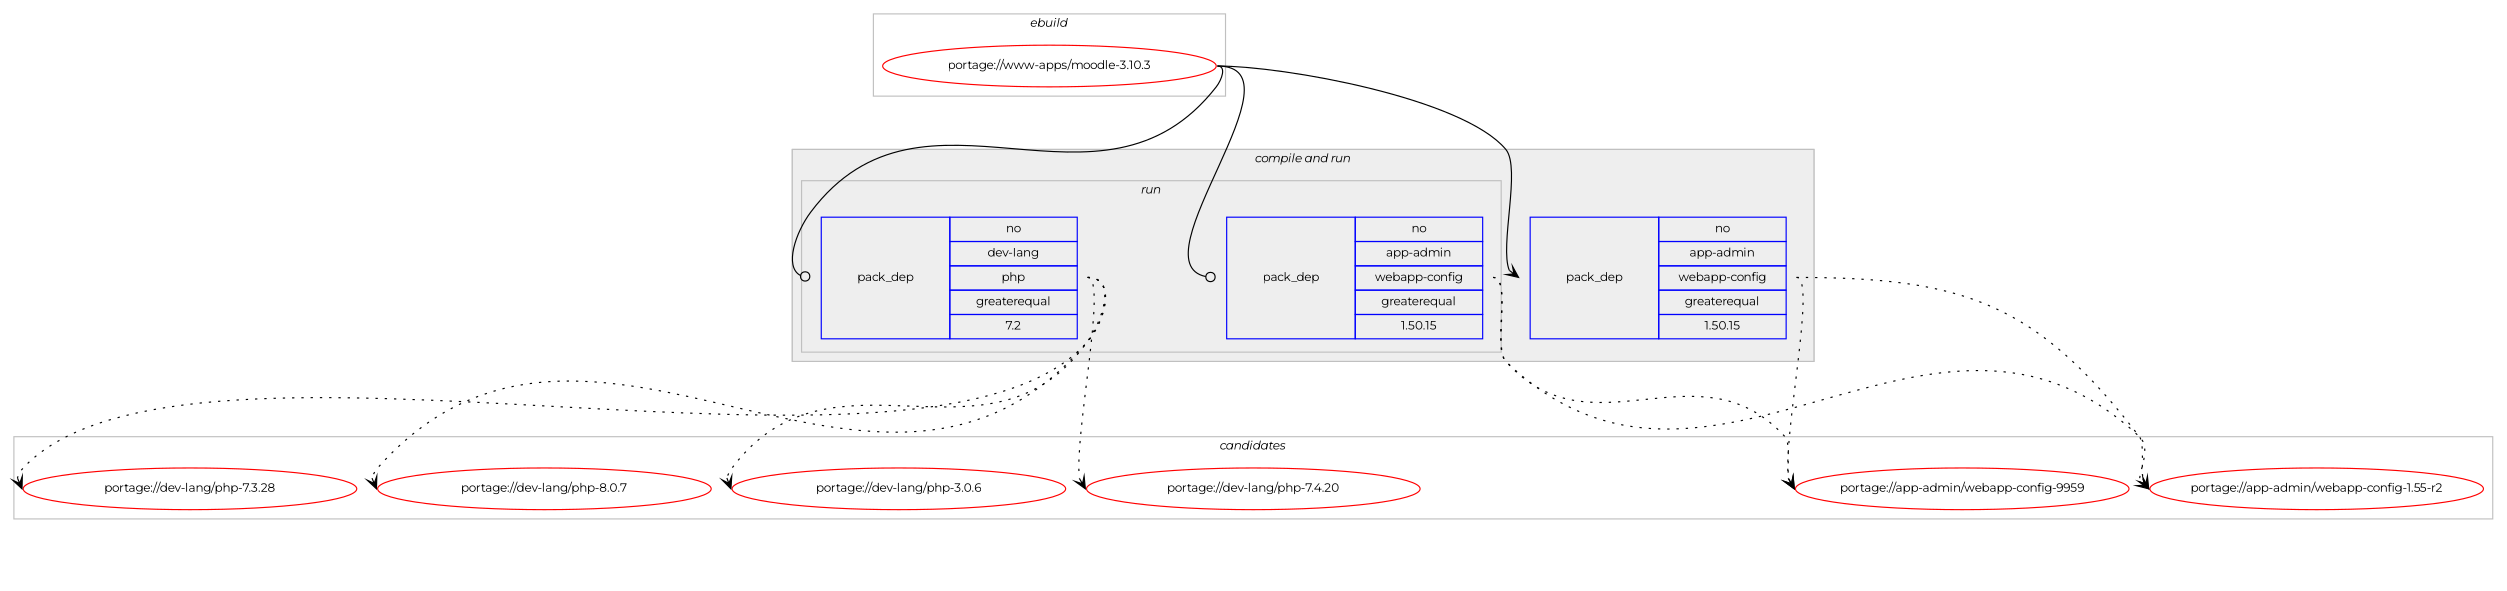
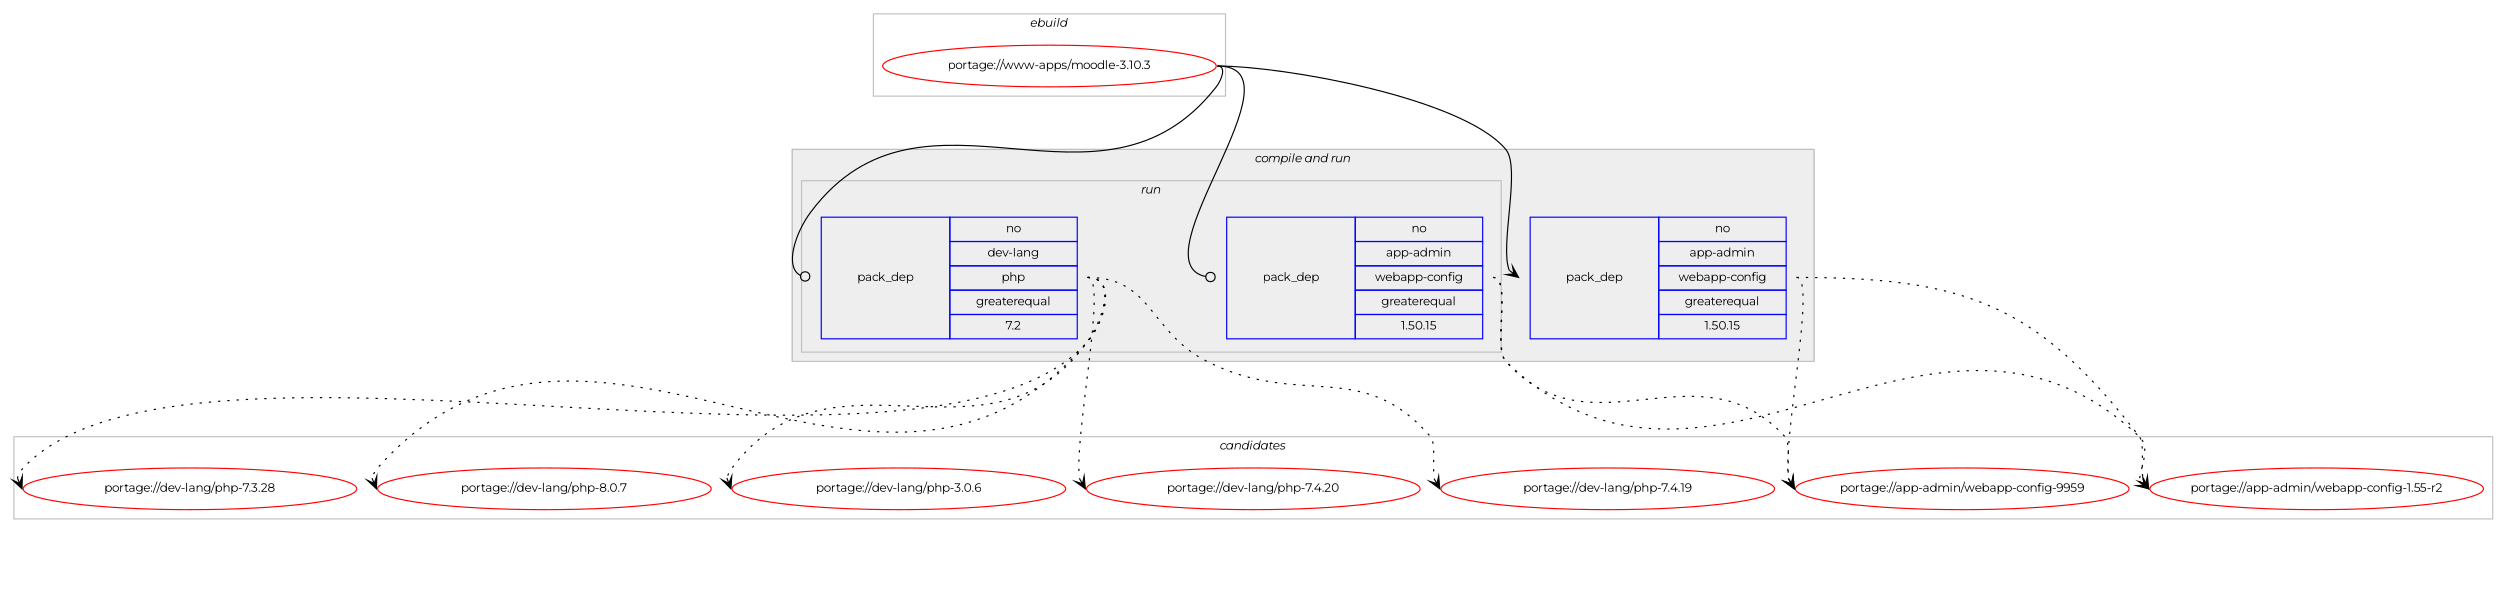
node "portage://dev-lang/php-7.4.19": added
